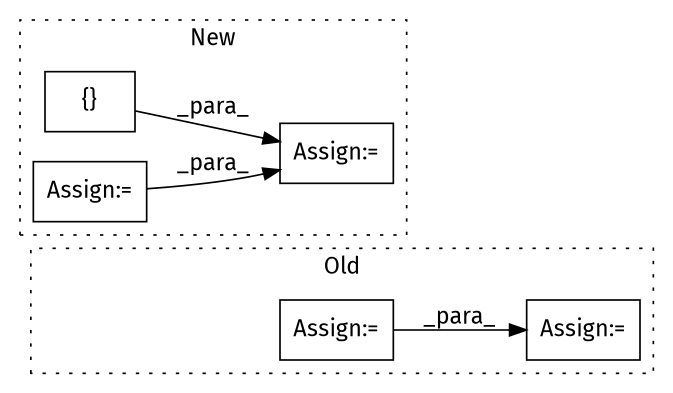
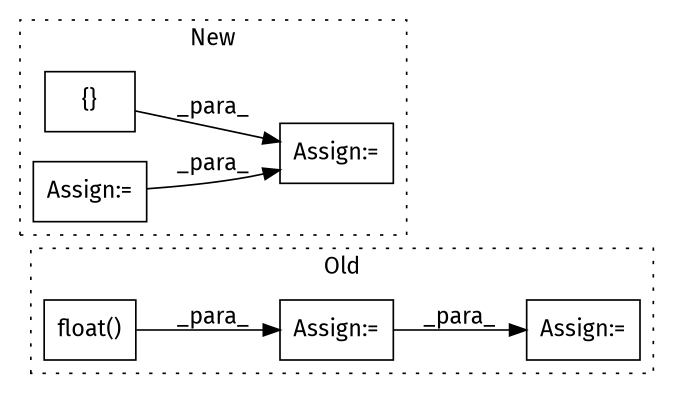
node "float()": added
